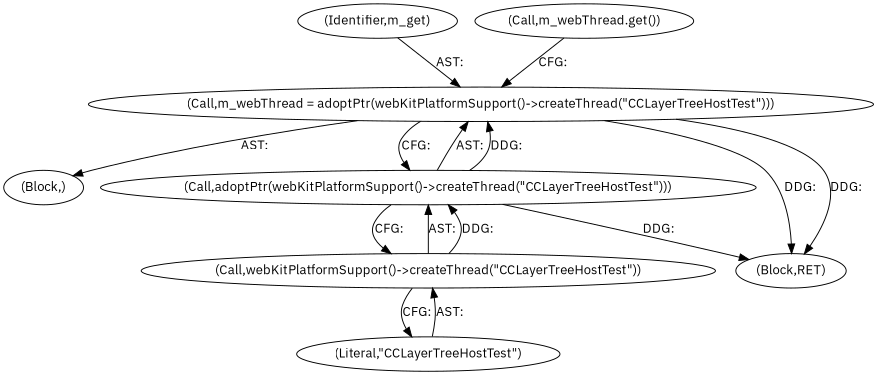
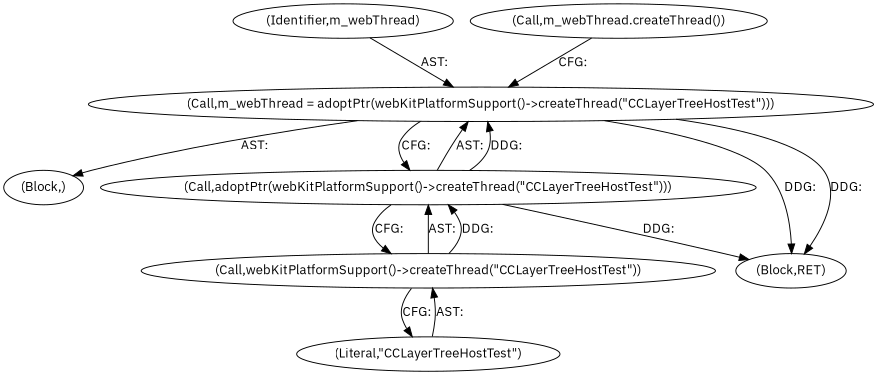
node "(Identifier,m_get)": label "(Identifier,m_get)" -> "(Identifier,m_webThread)"
node "(Call,m_webThread.get())": label "(Call,m_webThread.get())" -> "(Call,m_webThread.createThread())"
